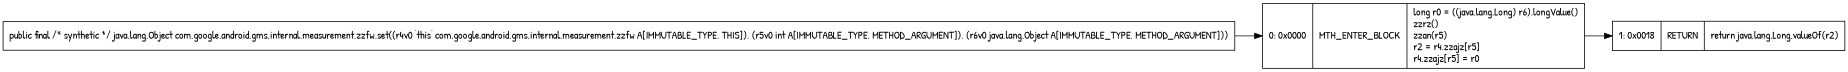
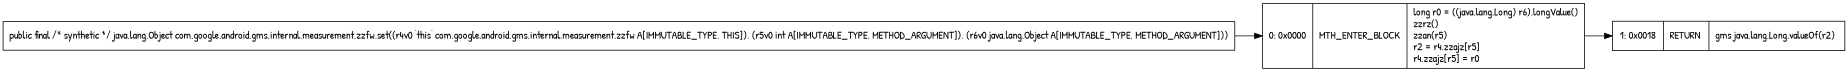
node "1: 0x0018": text "return java.lang.Long.valueOf(r2)" -> "gms java.lang.Long.valueOf(r2)"
